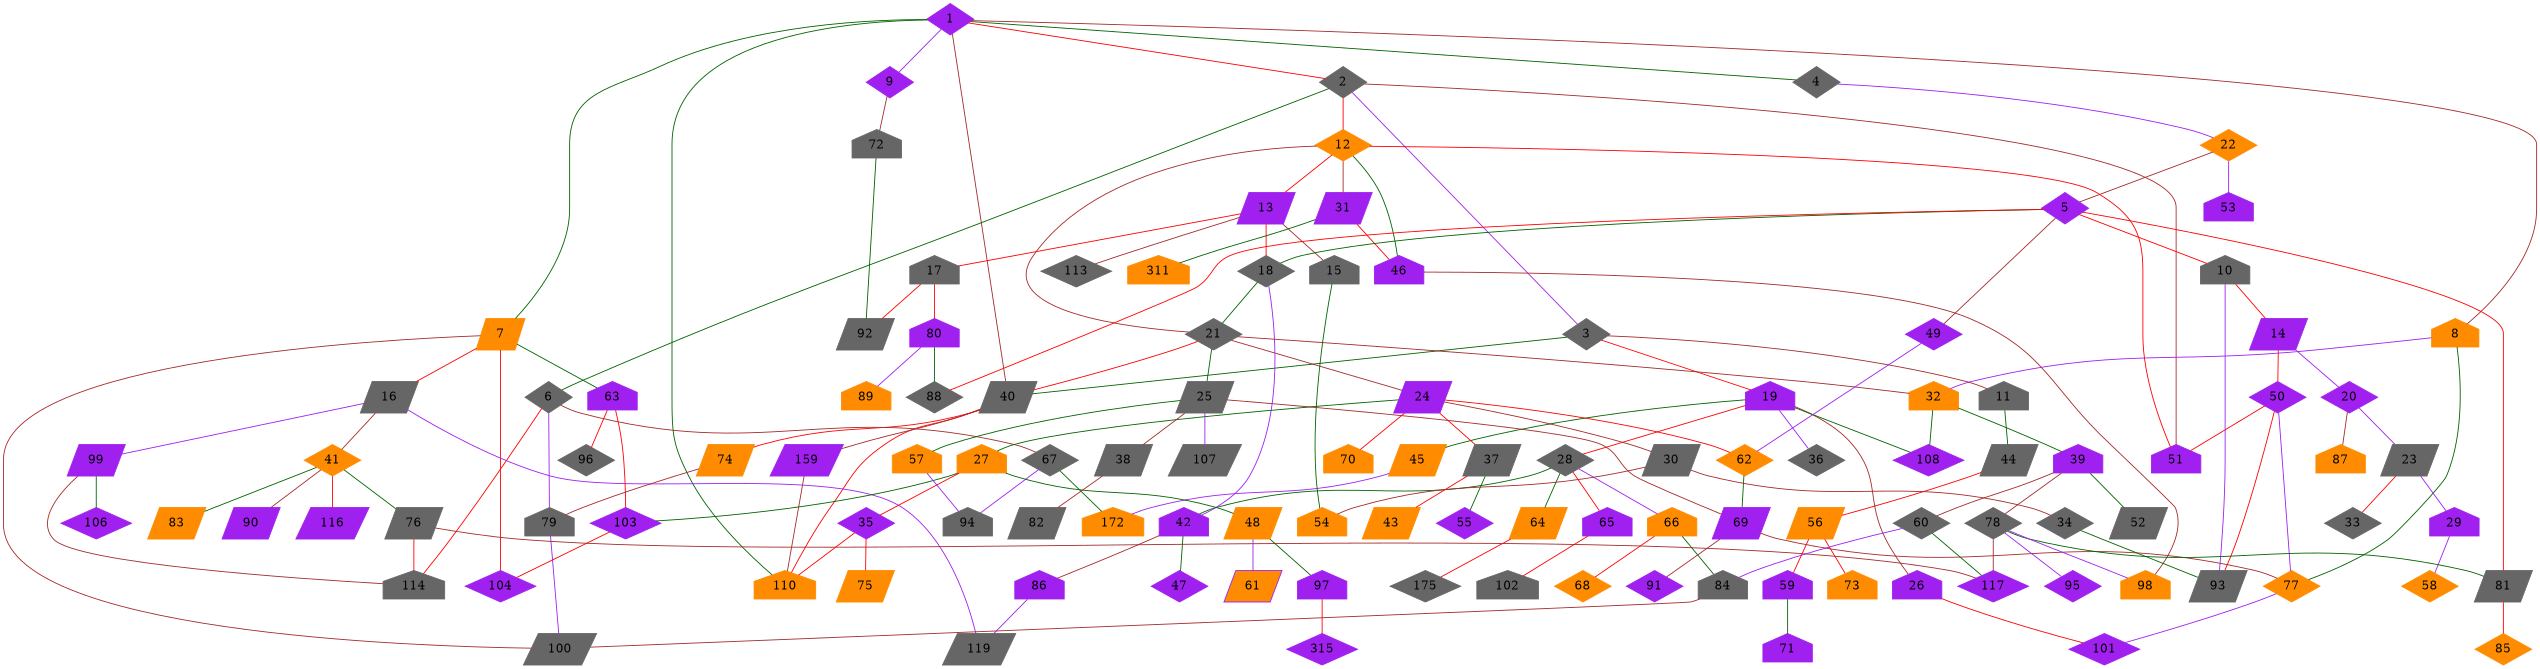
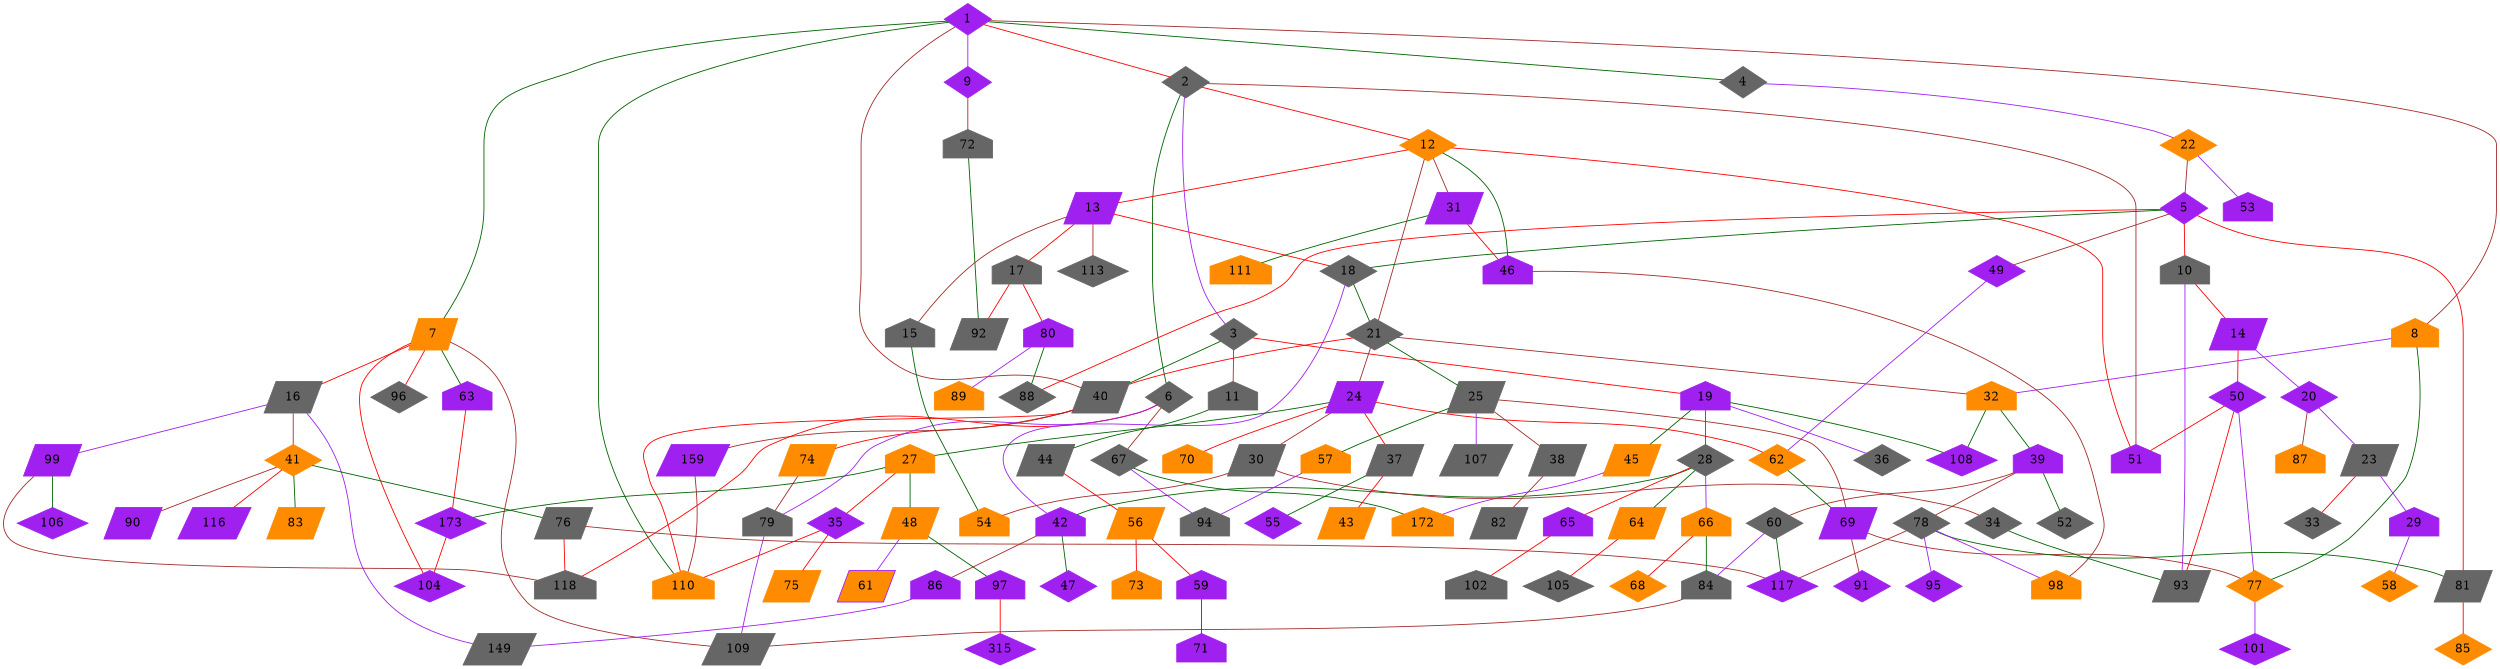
node "311": label "311" -> "111"
edge "63" -- "96": now "7" -- "96"
node "103": label "103" -> "173"
node "52": shape parallelogram -> diamond
node "114": label "114" -> "118"
node "175": label "175" -> "105"
node "26": removed
node "100": label "100" -> "109"
node "119": label "119" -> "149"
